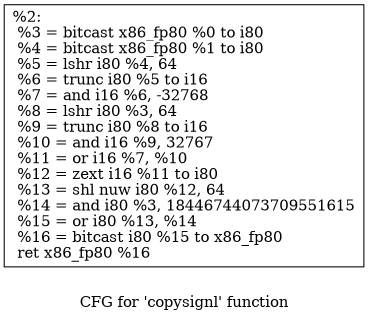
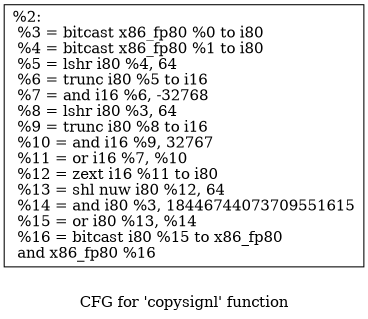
node "%2:": text "ret x86_fp80 %16" -> "and x86_fp80 %16"
